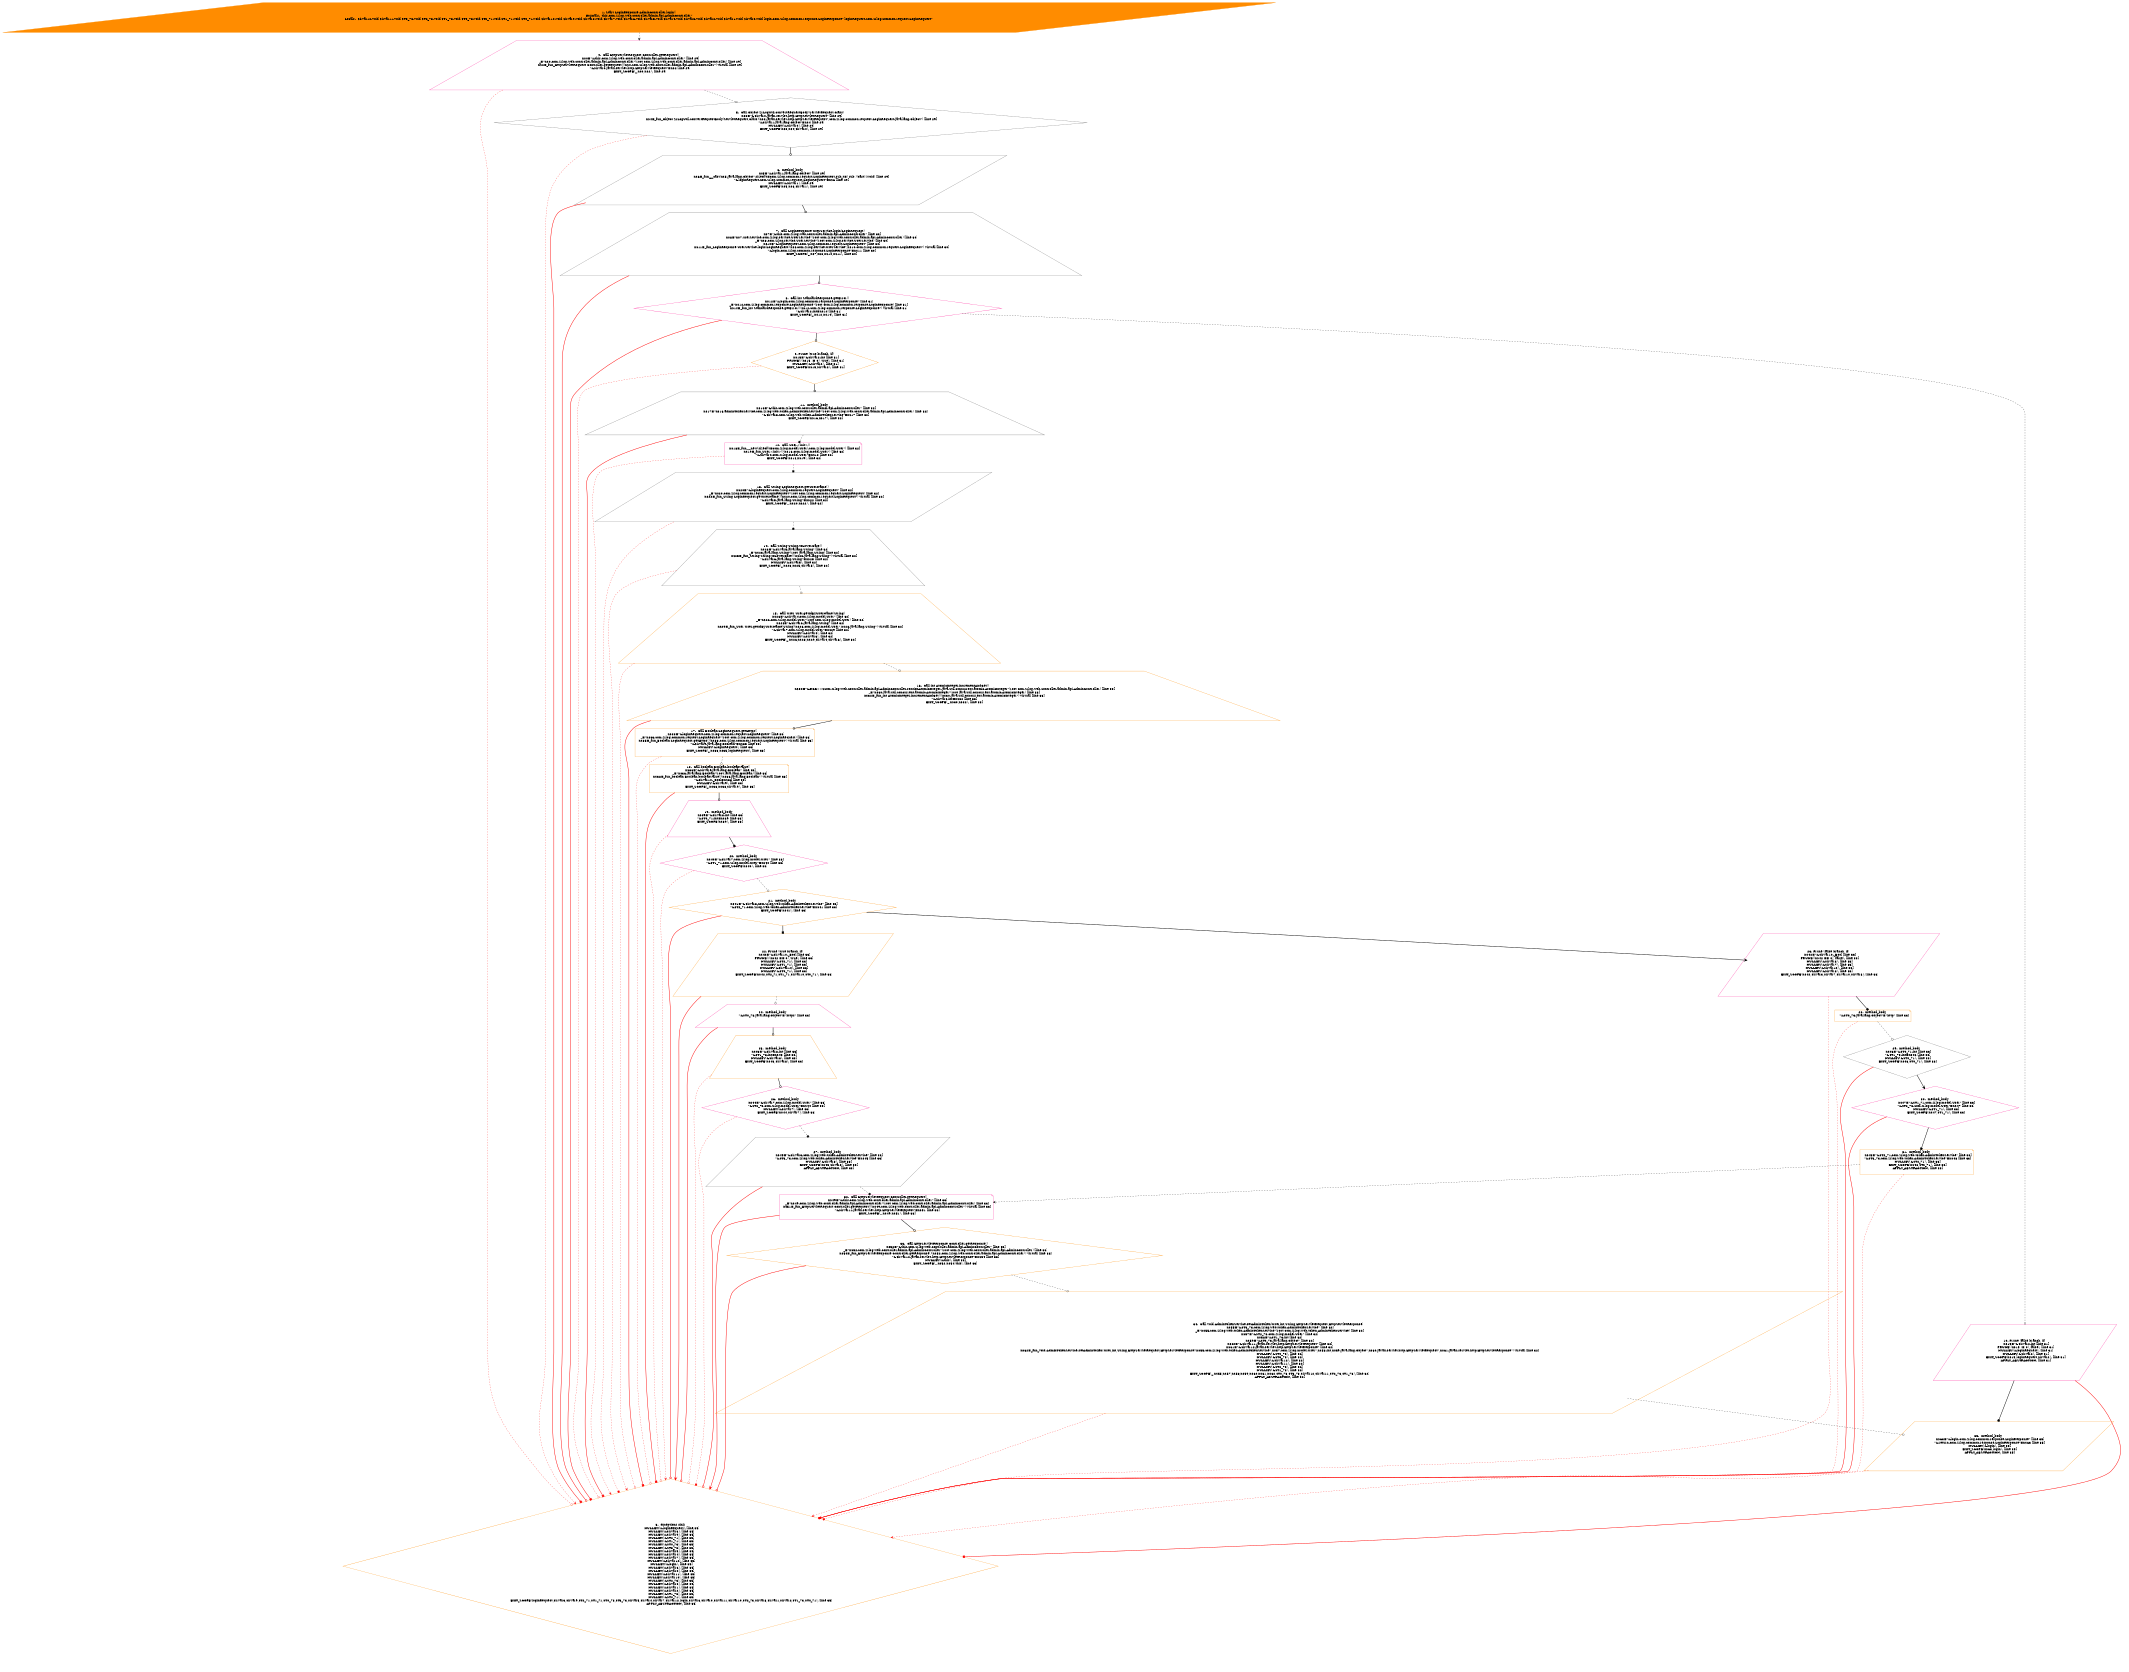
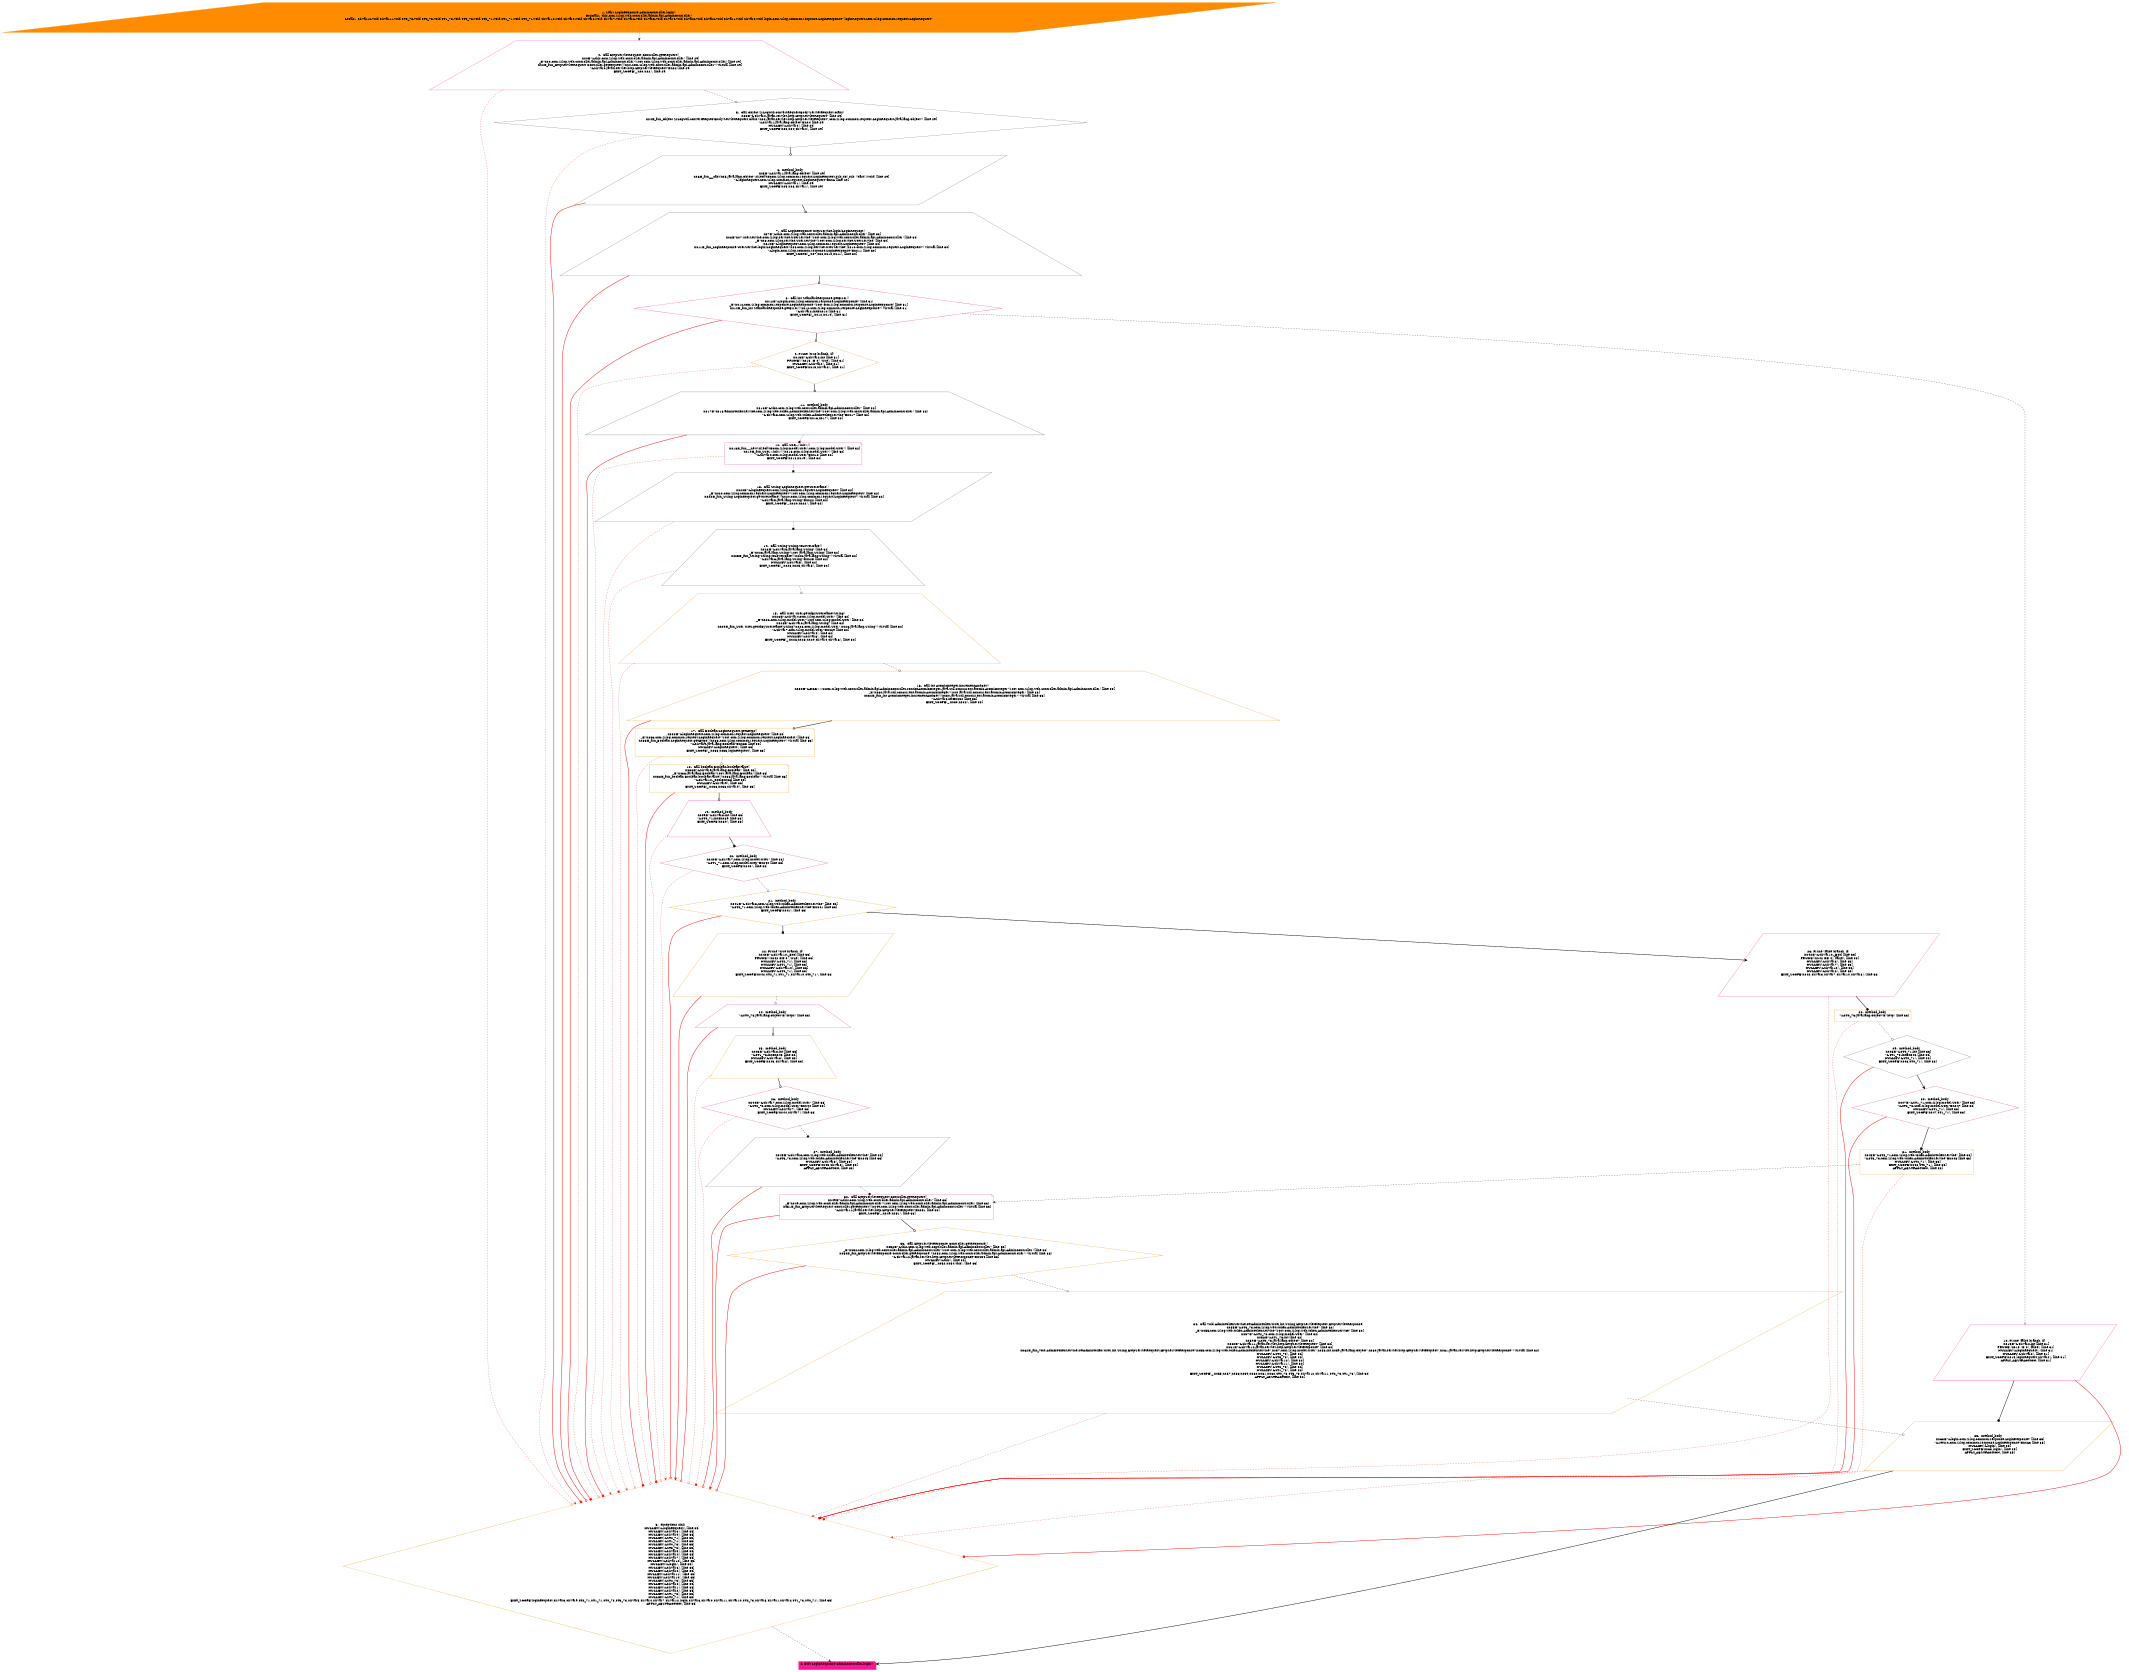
node "2: Exit LoginResponse AdminController.login()": added
